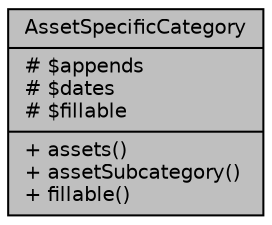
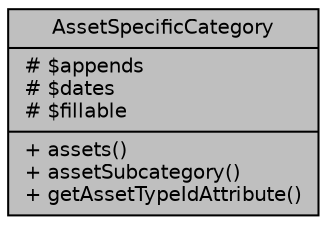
node "AssetSpecificCategory": text "+ fillable()" -> "+ getAssetTypeIdAttribute()"
